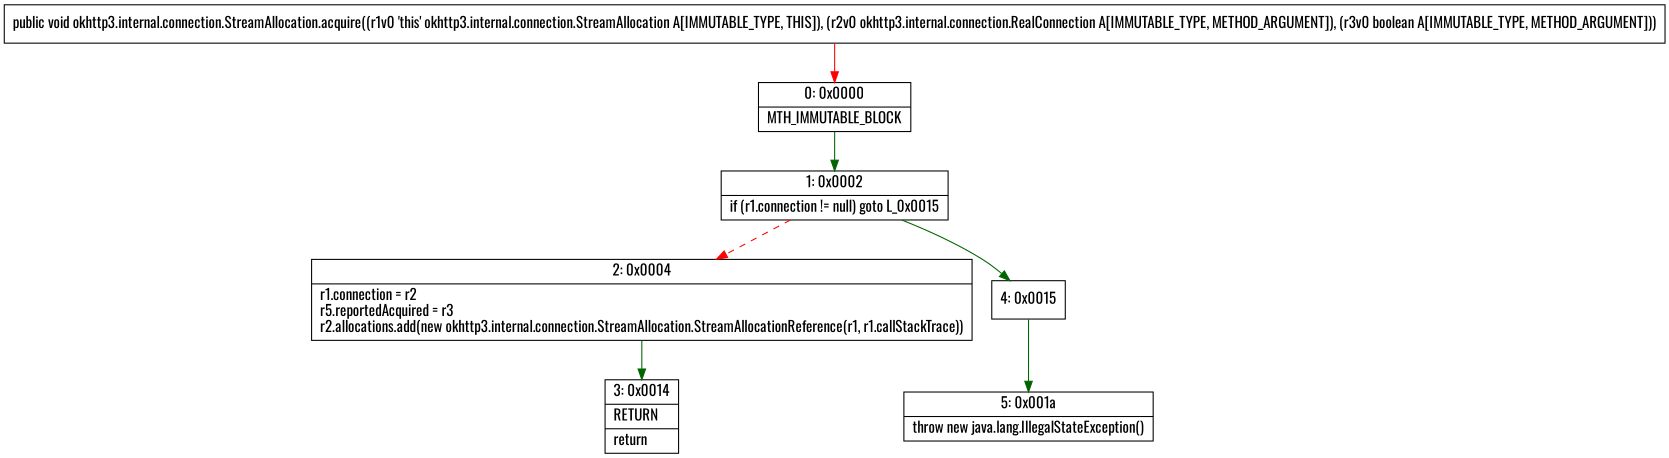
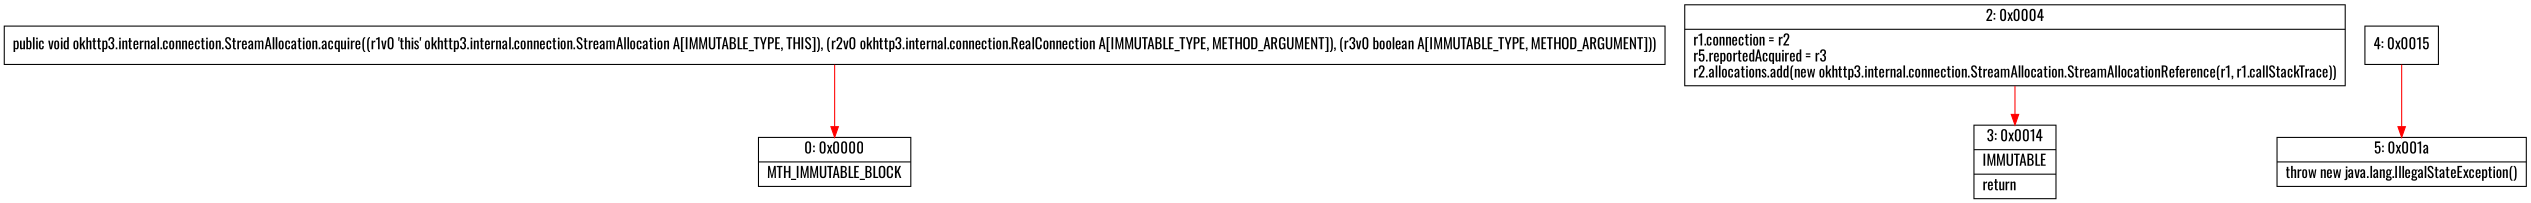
node "1: 0x0002": removed
edge "4: 0x0015" -> "5: 0x001a": color darkgreen -> red
edge "2: 0x0004" -> "3: 0x0014": color darkgreen -> red
node "3: 0x0014": text "RETURN" -> "IMMUTABLE"
